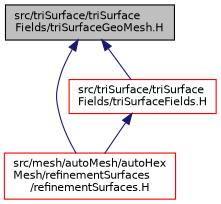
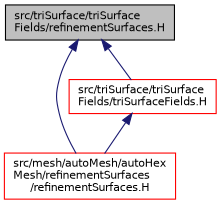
node "src/triSurface/triSurface Fields/triSurfaceGeoMesh.H": label "src/triSurface/triSurface Fields/triSurfaceGeoMesh.H" -> "src/triSurface/triSurface Fields/refinementSurfaces.H"
